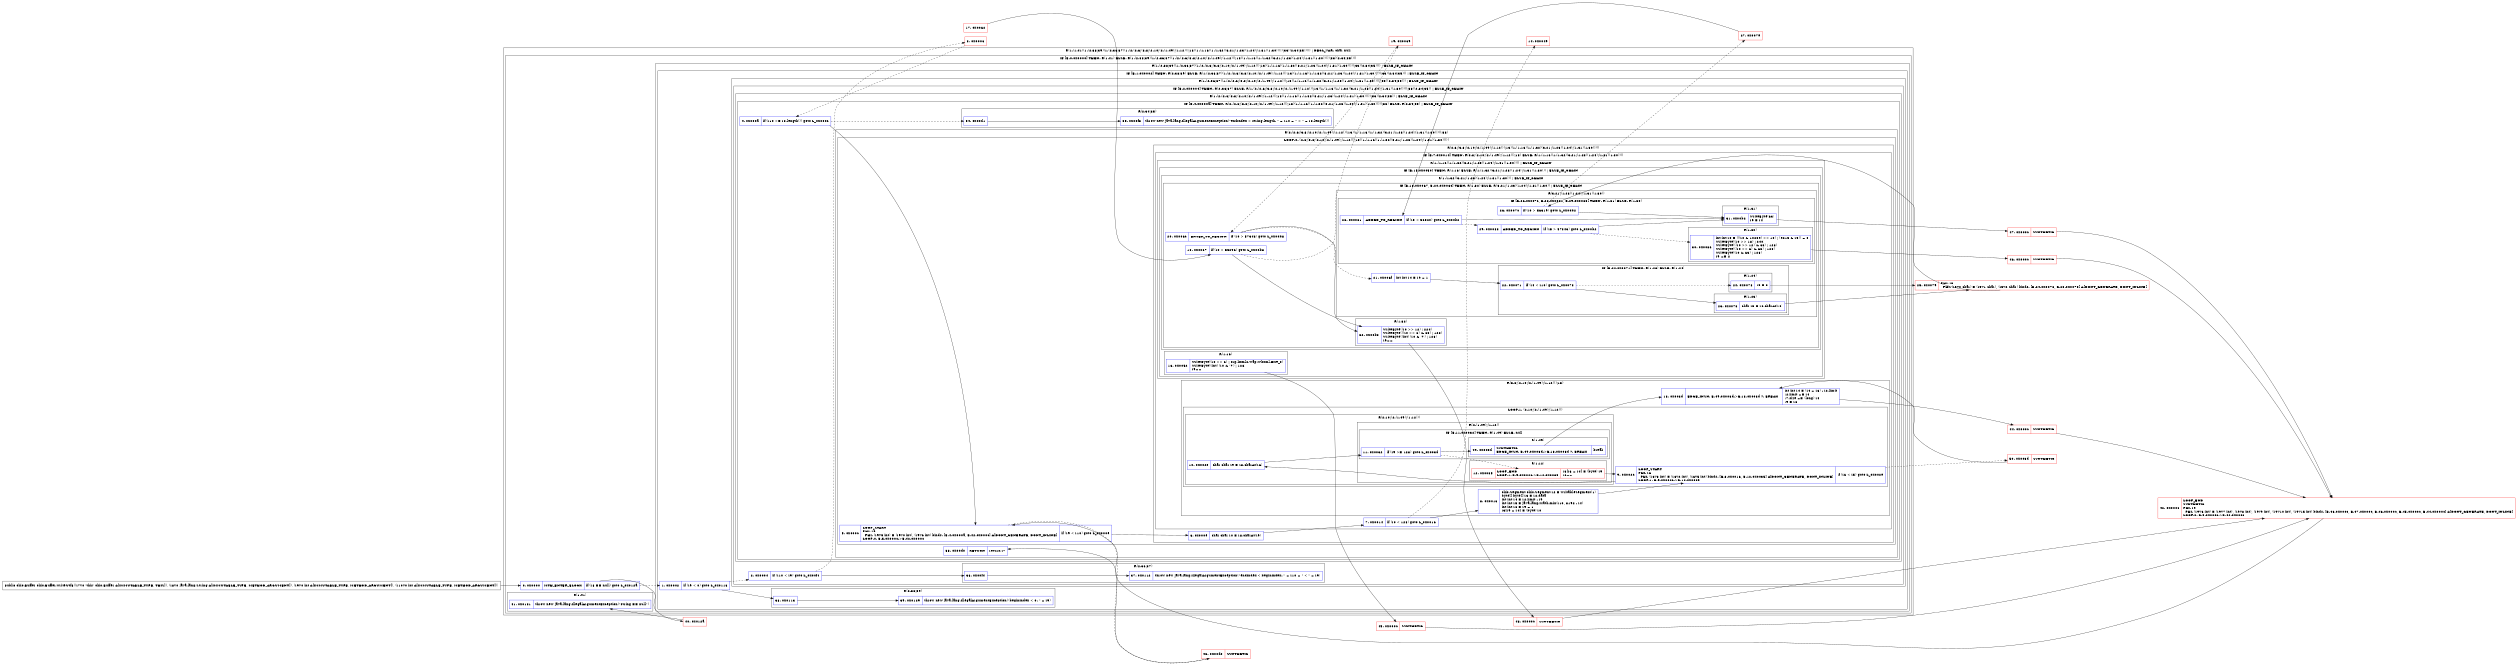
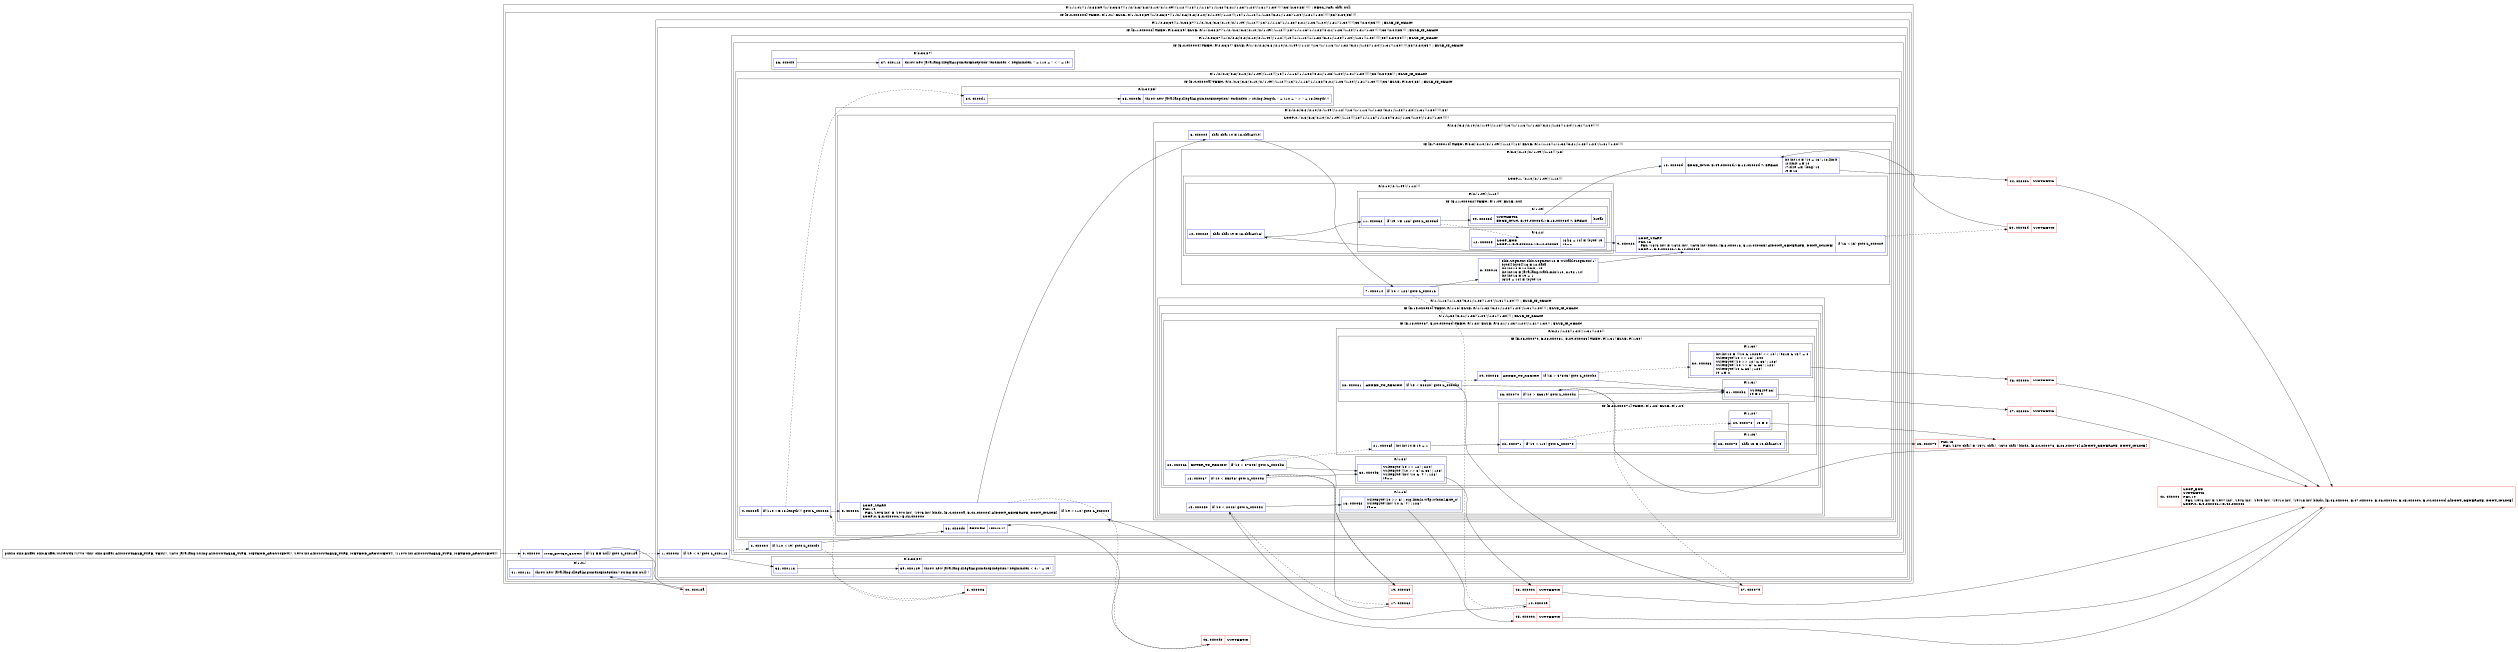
edge "19: 0x0069" -> "20: 0x006c": style dashed -> solid
cluster "R(1:12)": label "R(1:12)" -> "R(6:12)"
node "12: 0x0035": color red -> blue
node "15: 0x0050": added
edge "2: 0x0004" -> "36: 0x00f4": now "2: 0x0004" -> "33: 0x00d0"
